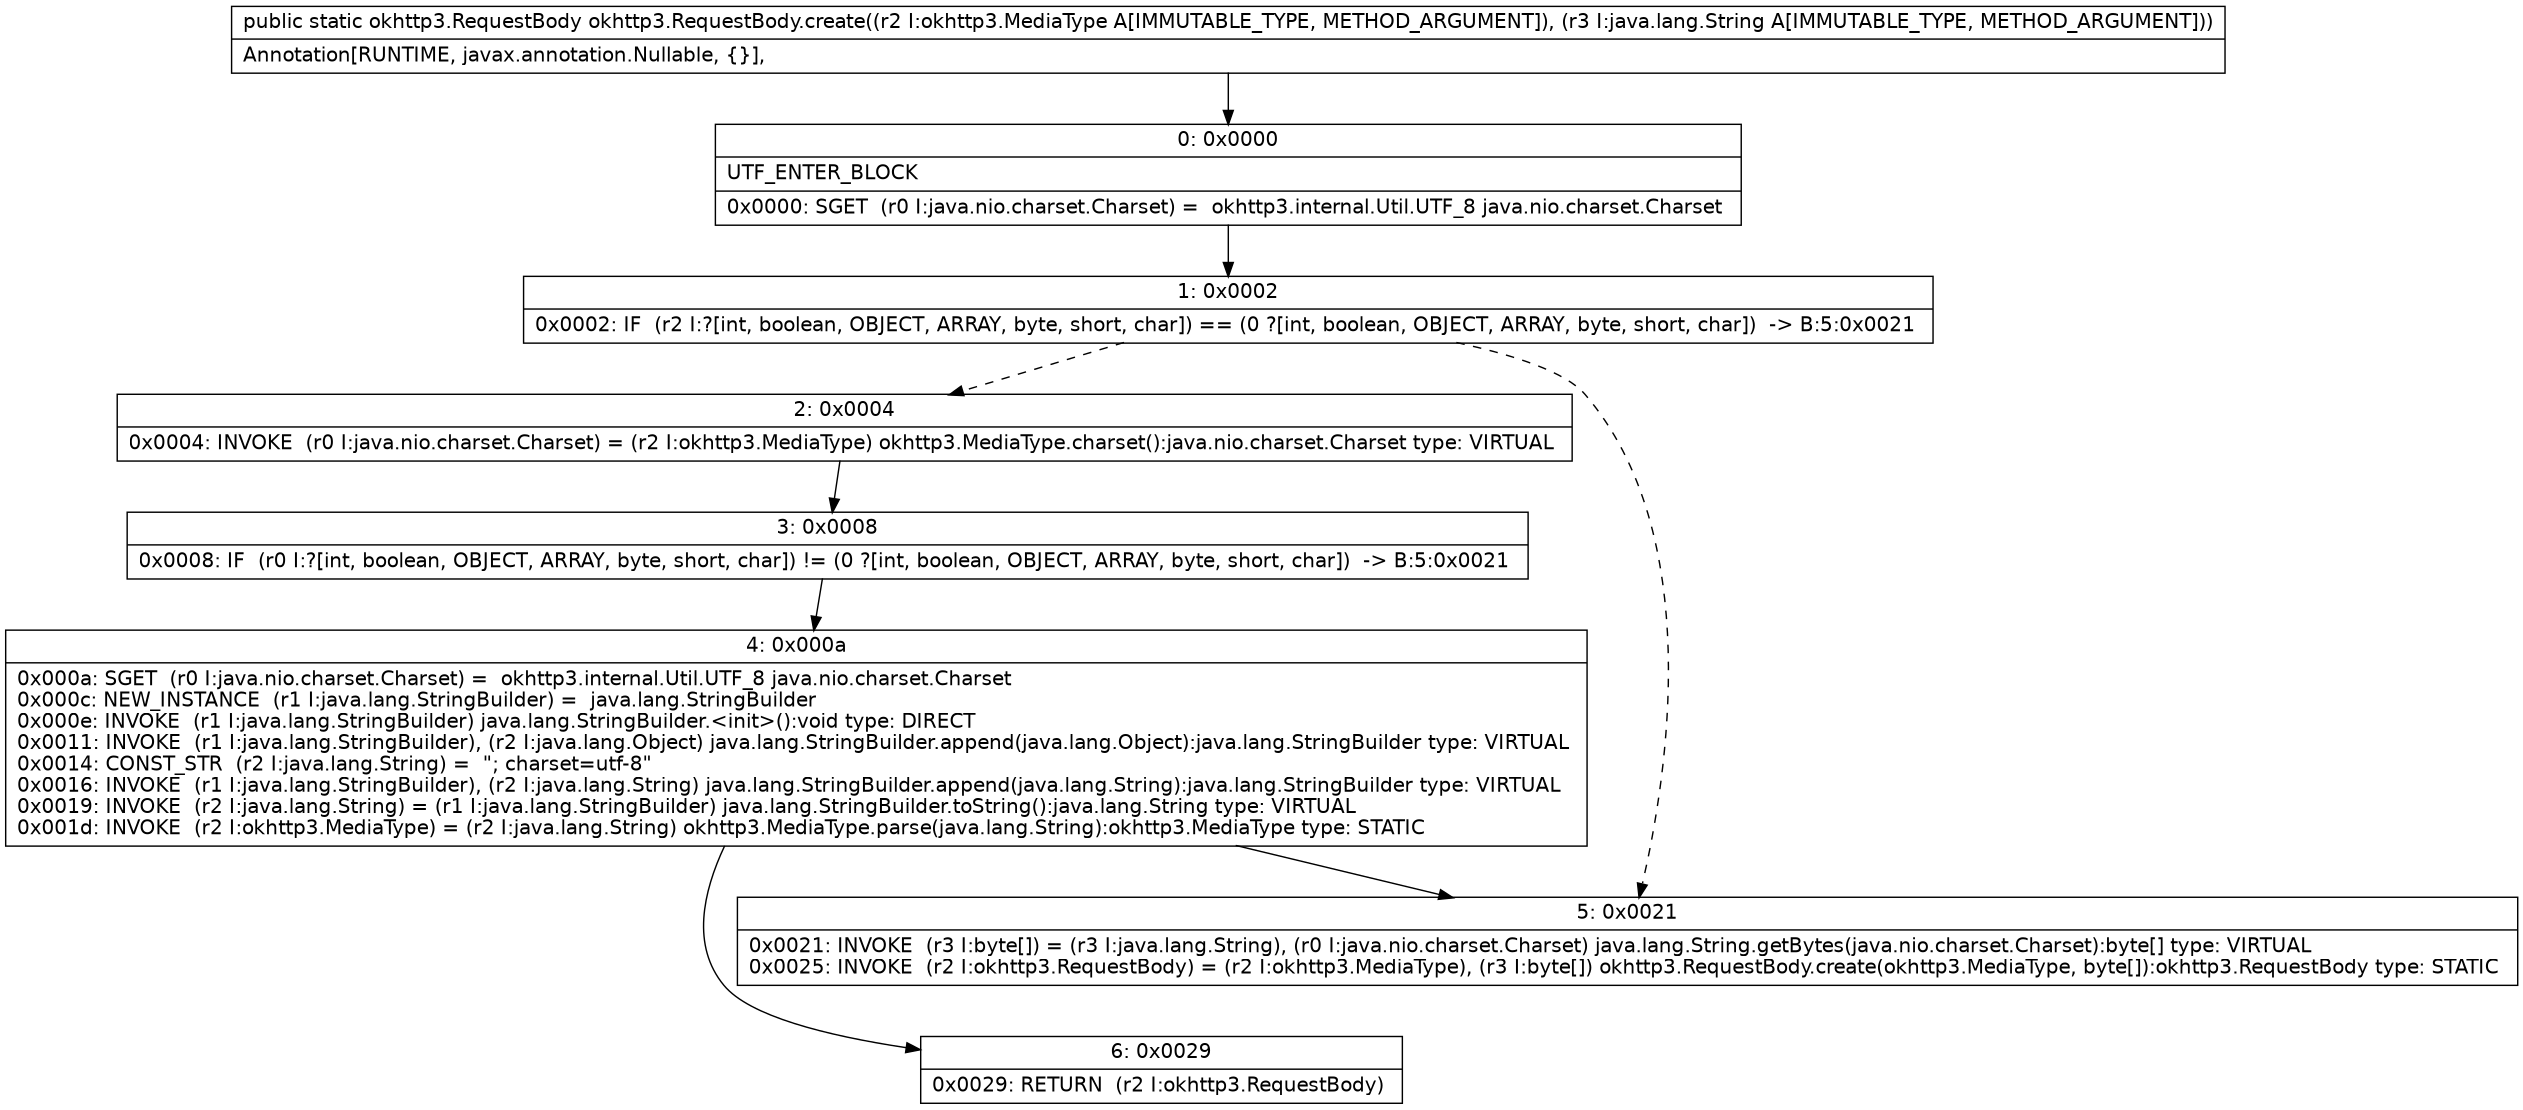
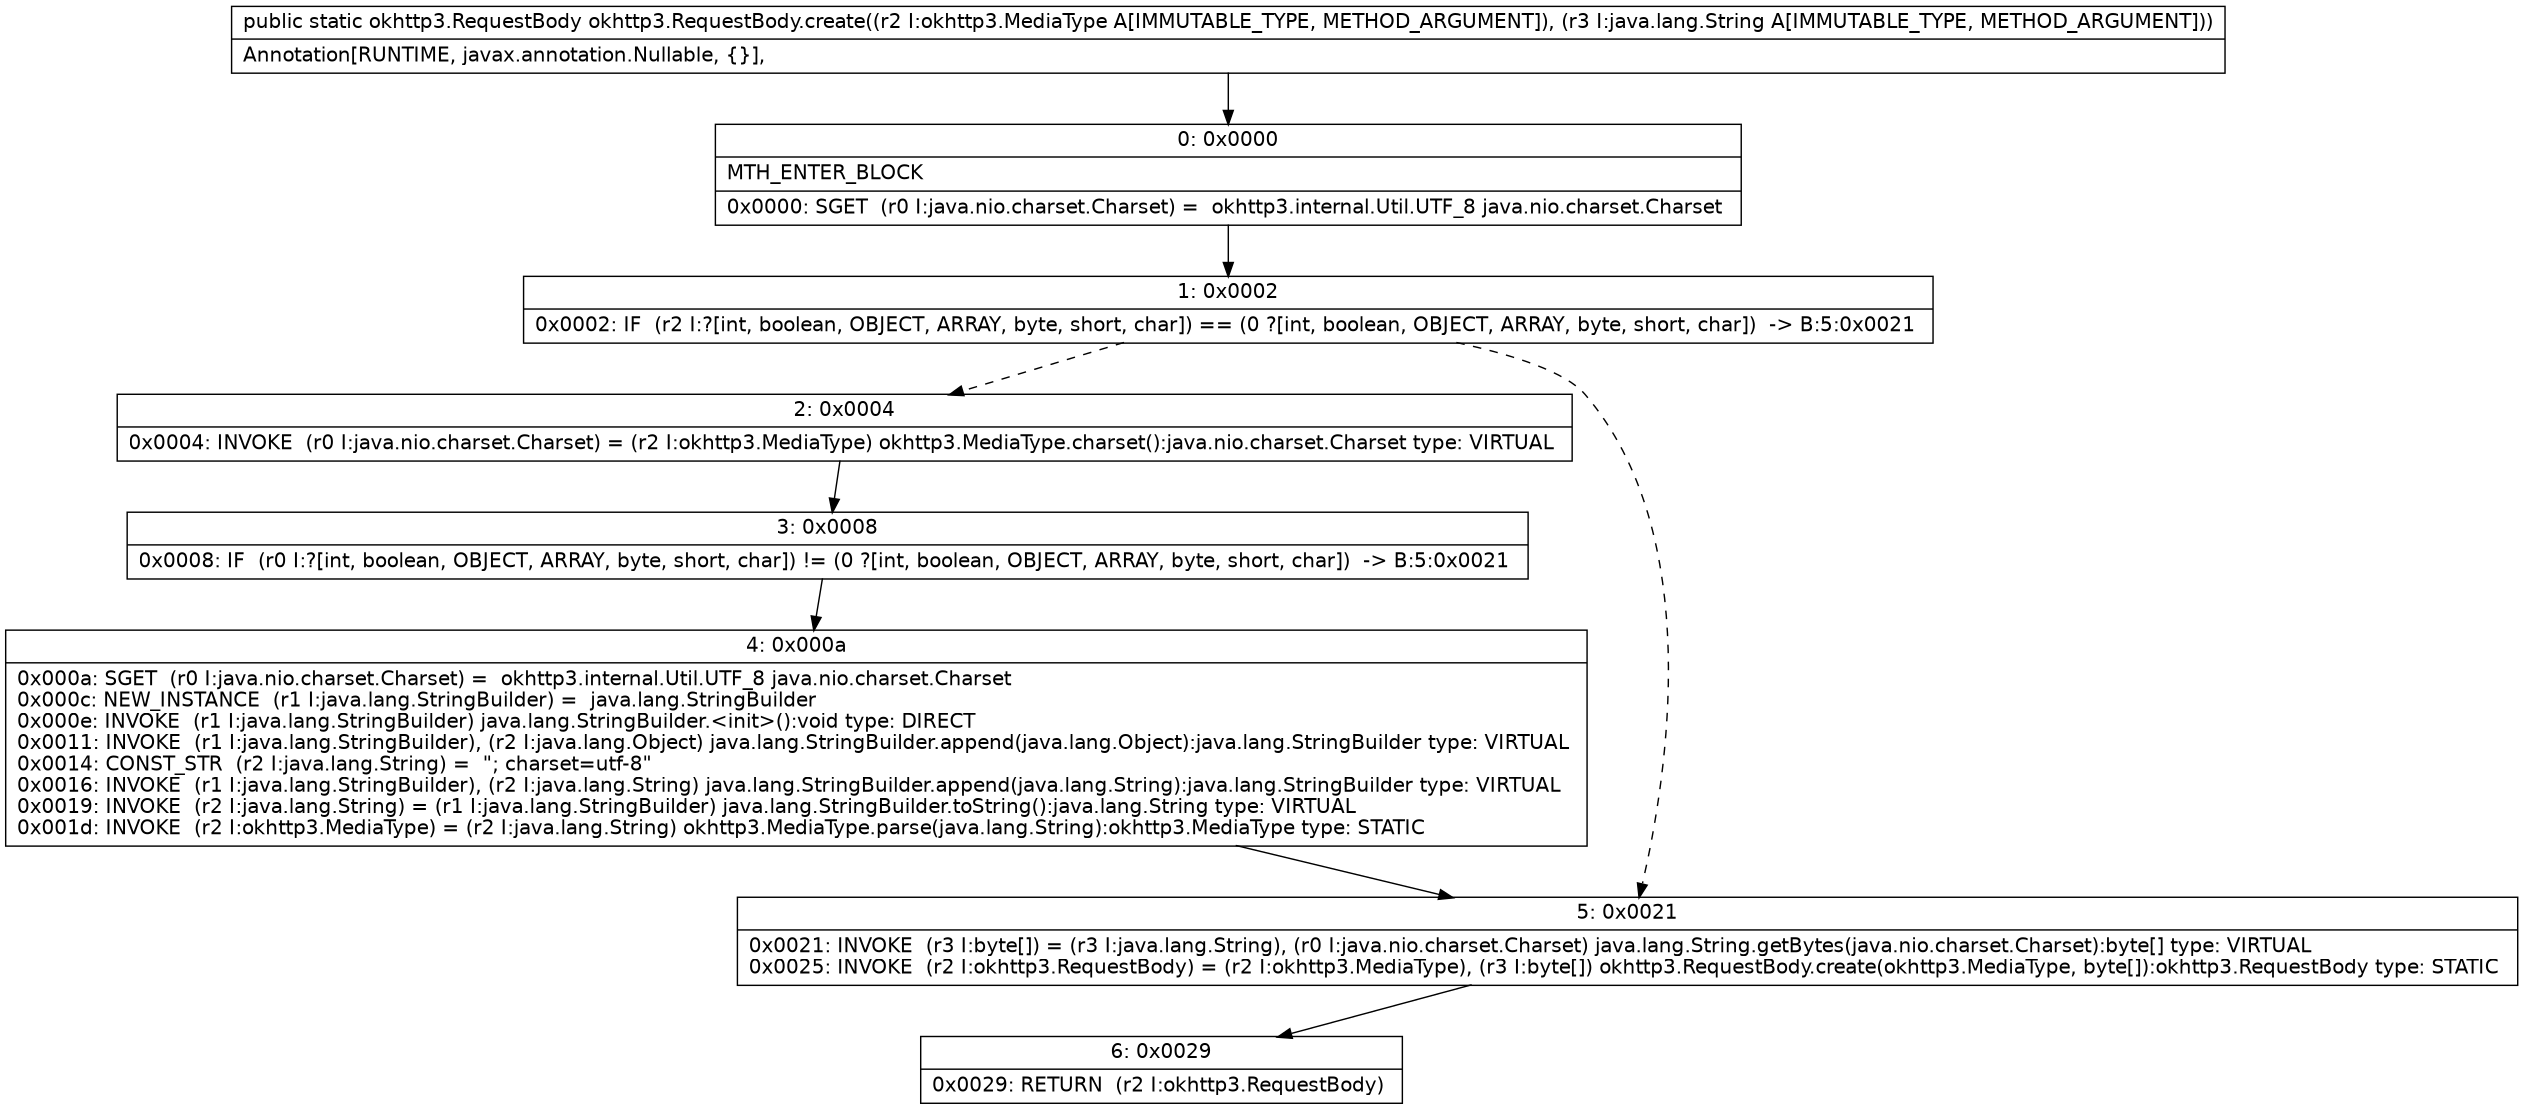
node "0: 0x0000": text "UTF_ENTER_BLOCK" -> "MTH_ENTER_BLOCK"
edge "4: 0x000a" -> "6: 0x0029": now "5: 0x0021" -> "6: 0x0029"
